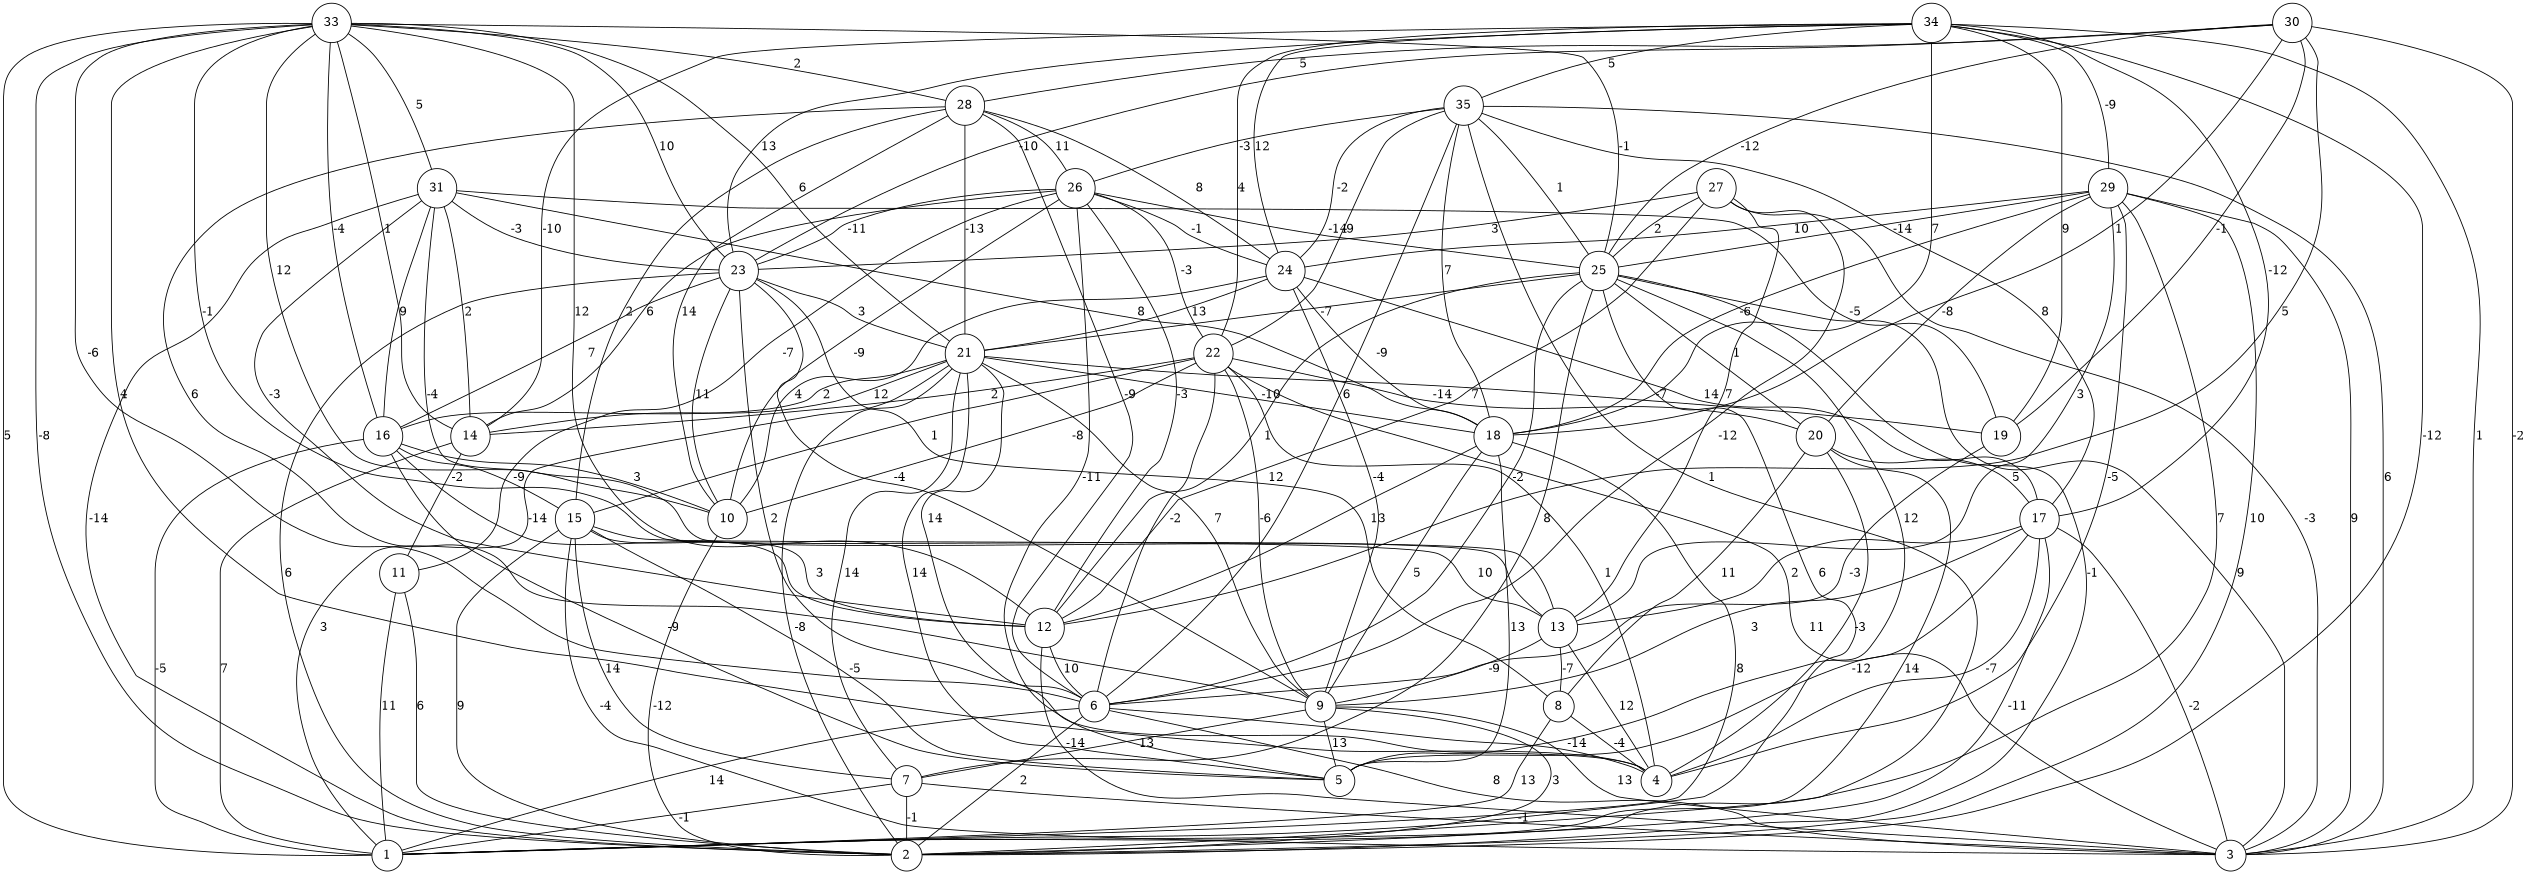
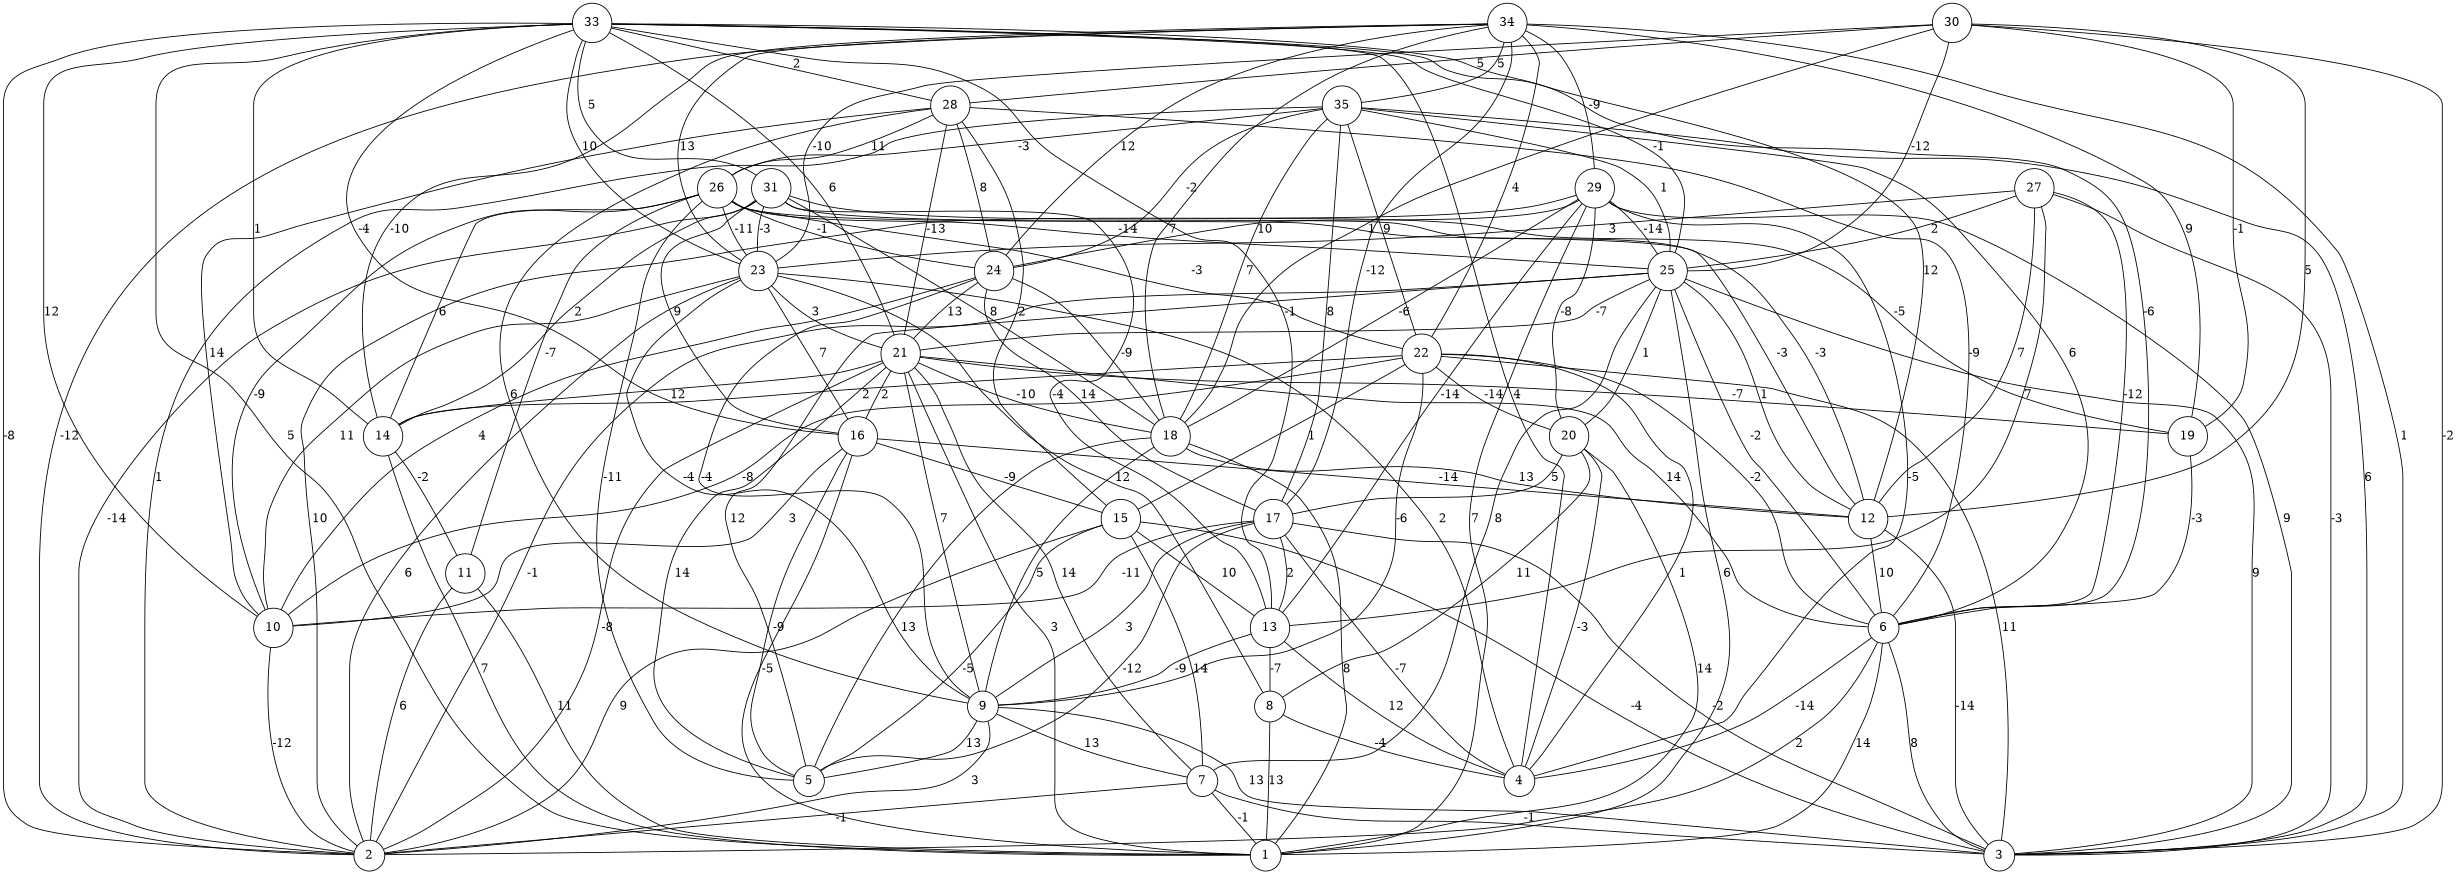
edge "29" -- "13": label "3" -> "-14"
edge "15" -- "12": removed, label "3"
edge "17" -- "2": now "17" -- "10"
